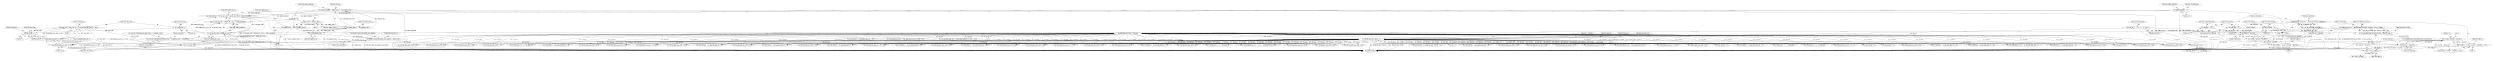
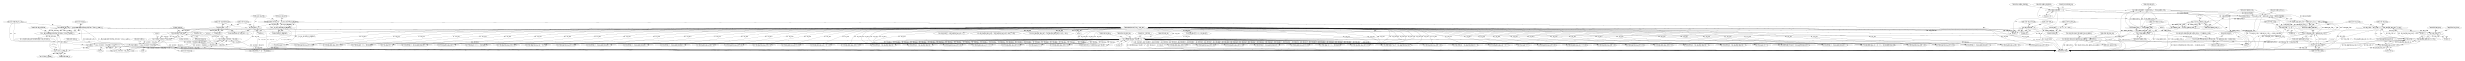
edge "(MethodParameterIn,uint8_t *mus_data)" -> "(Call,(mus_data[9] << 8) | mus_data[8])": added, label "DDG: mus_data"
edge "(Call,memcmp(mus_data, mus_hdr, 4))" -> "(Call,mus_data[mus_data_ofs + 1] << 6)": label "DDG: sample_count_f - (float)sample_count" -> "DDG: mus_data"
edge "(Call,memcmp(mus_data, mus_hdr, 4))" -> "(Call,(mus_data[7] << 8) | mus_data[6])": reversed
